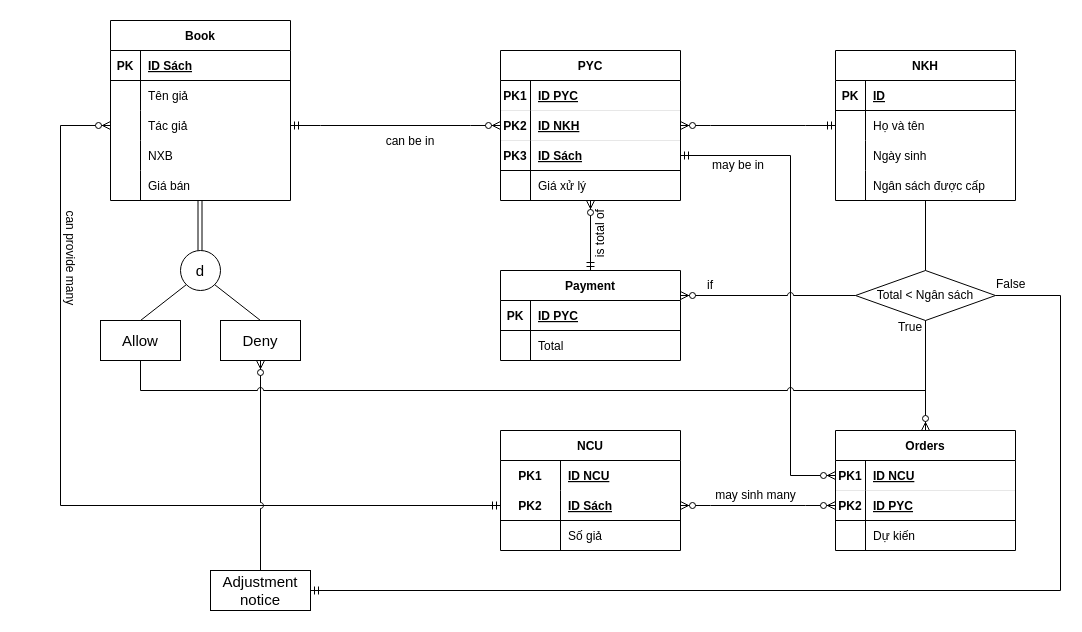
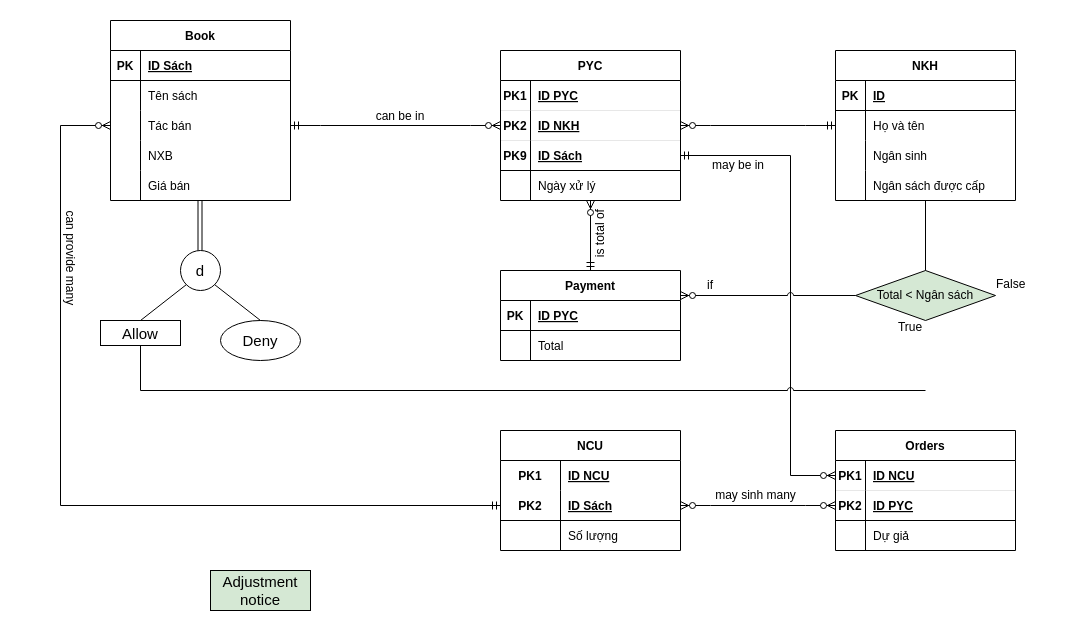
node "Tên giả": label "Tên giả" -> "Tên sách"
node "Tác giả": label "Tác giả" -> "Tác bán"
node "can be in": moved (411, 142) -> (401, 117)
node "PK3": label "PK3" -> "PK9"
node "Ngày sinh": label "Ngày sinh" -> "Ngân sinh"
node "Giá xử lý": label "Giá xử lý" -> "Ngày xử lý"
node "Total < Ngân sách": fillcolor #ffffff -> #d5e8d4
node "Allow": size 80x40 -> 80x25
node "Deny": shape rectangle -> ellipse
edge "Total < Ngân sách" -> "Orders": removed
edge "Adjustment notice" -> "Deny": removed
node "Số giả": label "Số giả" -> "Số lượng"
node "Dự kiến": label "Dự kiến" -> "Dự giả"
node "Adjustment notice": fillcolor #ffffff -> #d5e8d4
edge "Total < Ngân sách" -> "Adjustment notice": removed
